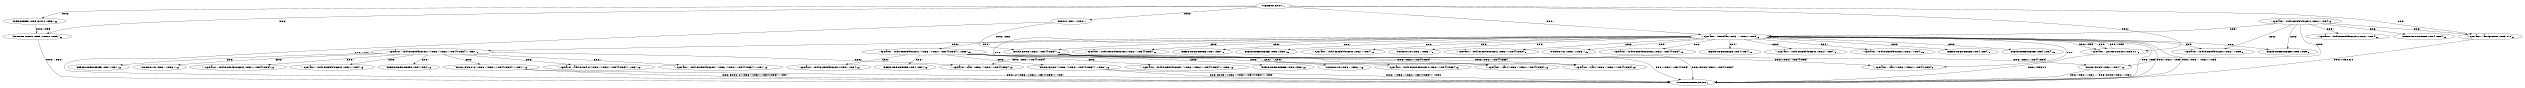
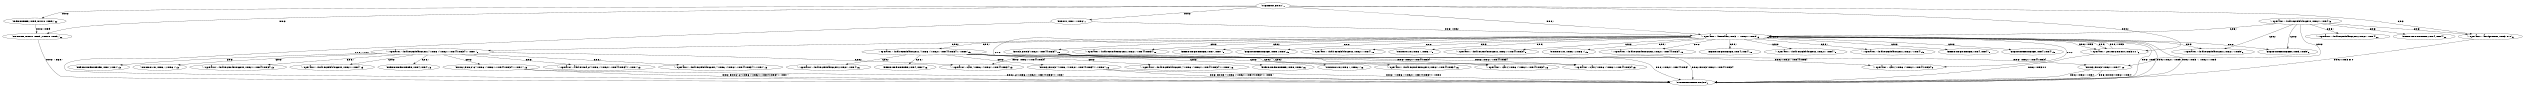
edge "(PARAM,VAR1 *VAR2)" -> "(FUN3,FUN3(VAR2->VAR4[VAR3]))": now "(PARAM,VAR1 *VAR2)" -> "(<operator>.lessThan,VAR3 < VAR2->VAR5)"
